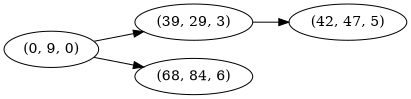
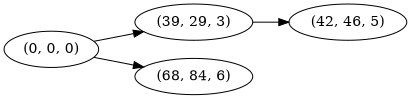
node "(42, 47, 5)": label "(42, 47, 5)" -> "(42, 46, 5)"
node "(0, 9, 0)": label "(0, 9, 0)" -> "(0, 0, 0)"
